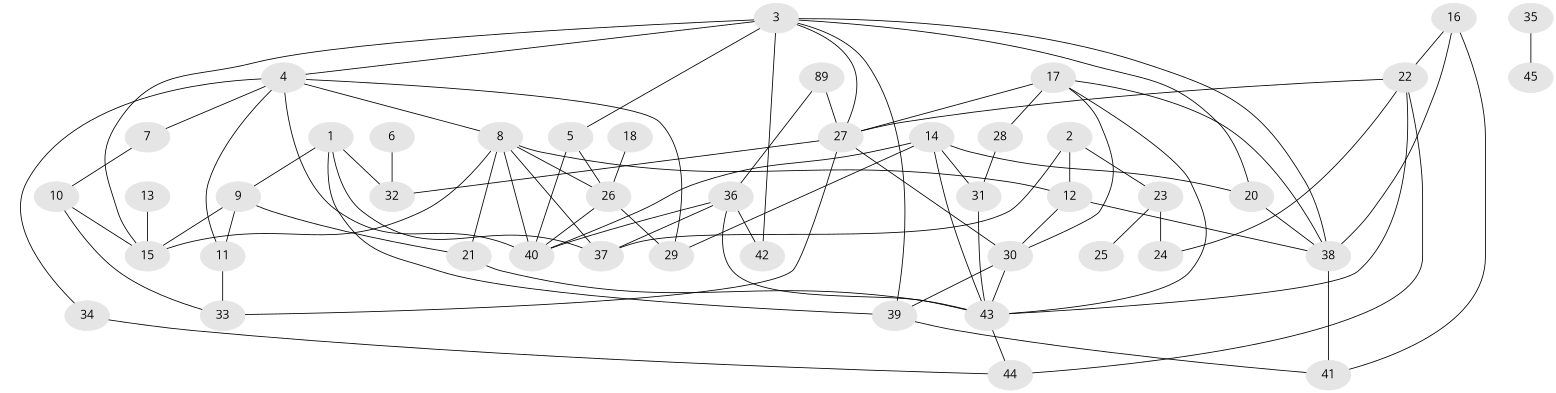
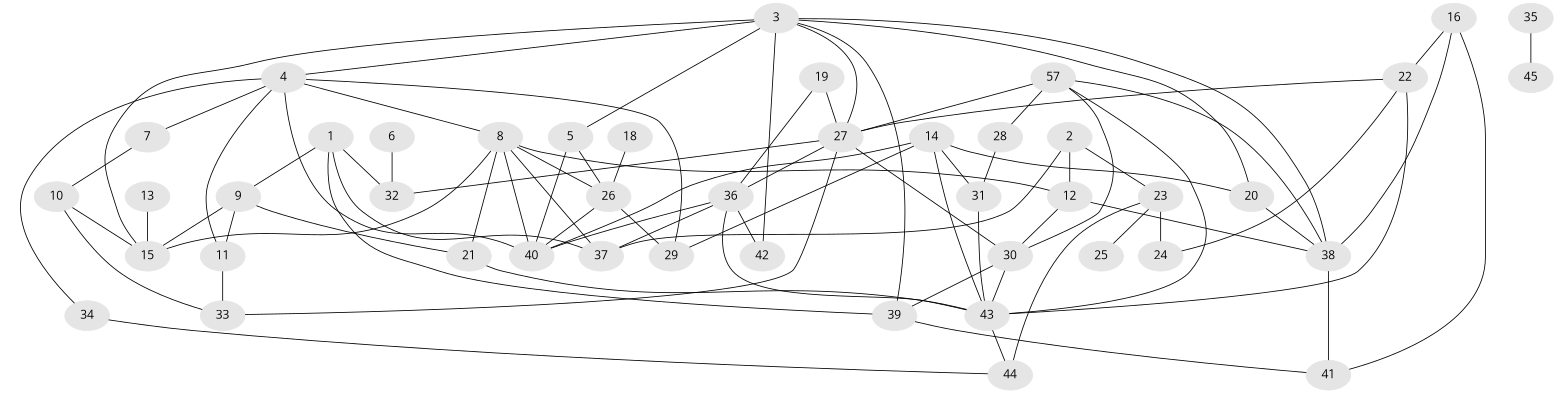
node "89": label "89" -> "19"
node "17": label "17" -> "57"
edge "27" -- "36": added
edge "22" -- "44": now "23" -- "44"
